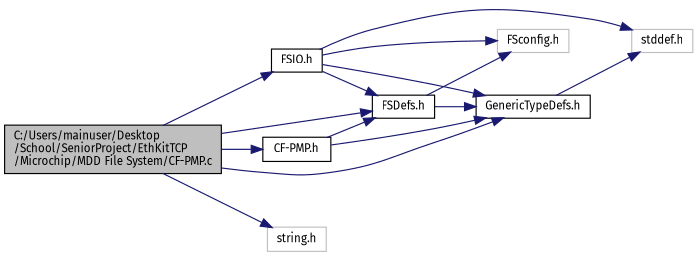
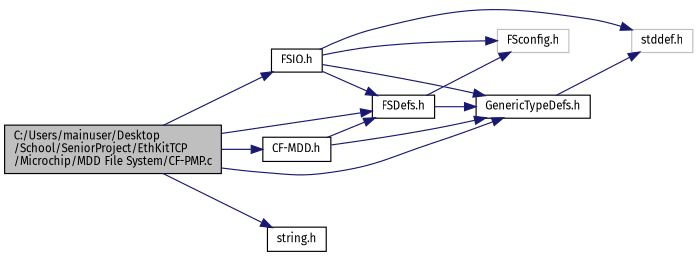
node "CF-PMP.h": label "CF-PMP.h" -> "CF-MDD.h"
node "string.h": color grey75 -> black
